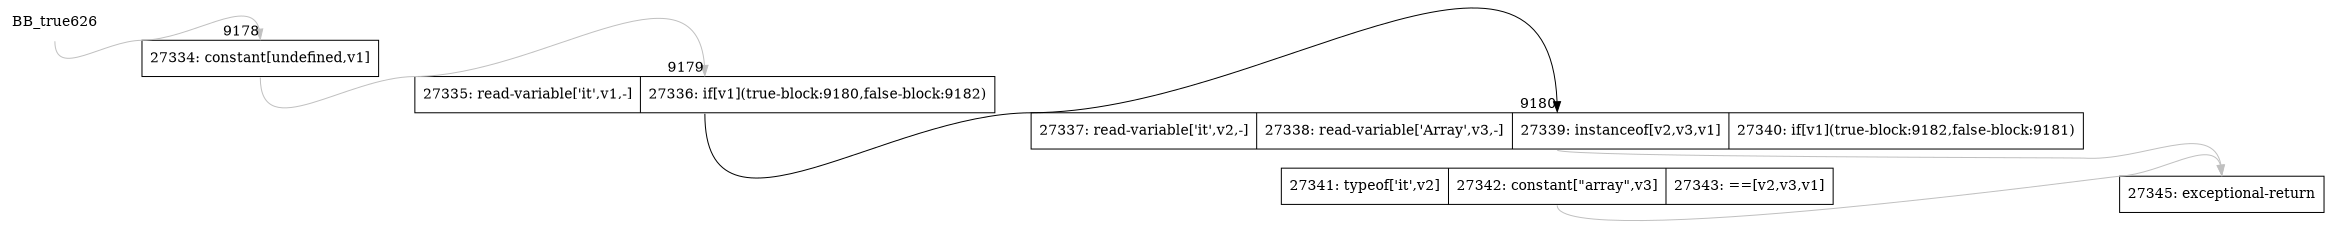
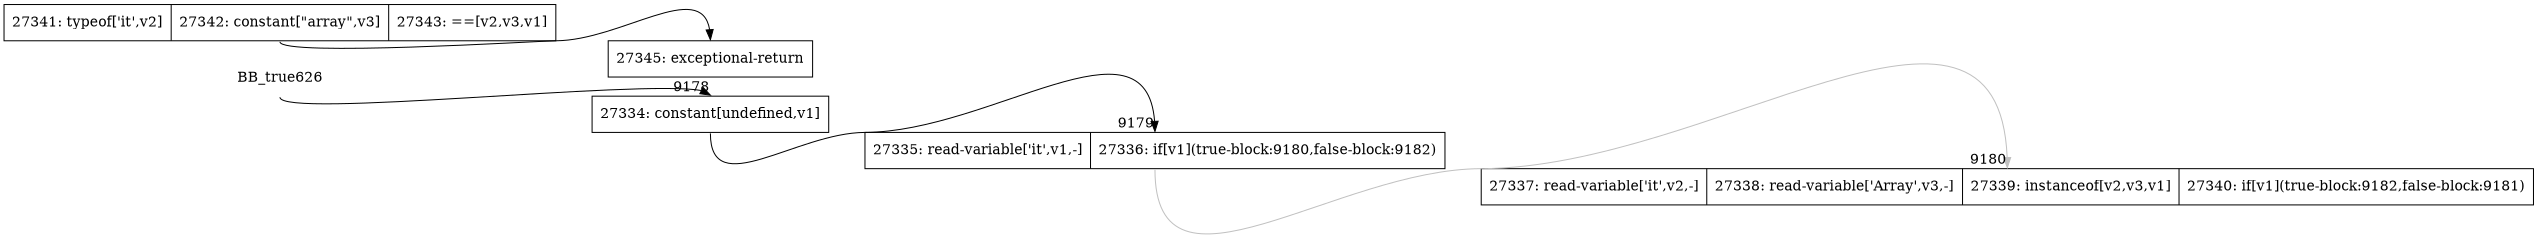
edge "BB_true626" -> "27334: constant[undefined,v1]": color gray -> black
edge "27334: constant[undefined,v1]" -> "27335: read-variable['it',v1,-]": color gray -> black
edge "27335: read-variable['it',v1,-]" -> "27337: read-variable['it',v2,-]": color black -> gray
edge "27337: read-variable['it',v2,-]" -> "27345: exceptional-return": removed
edge "27341: typeof['it',v2]" -> "27345: exceptional-return": color gray -> black
